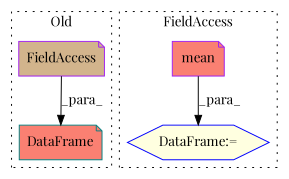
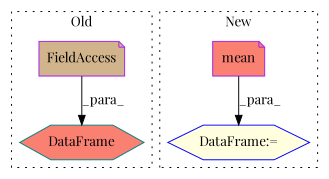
cluster "FieldAccess": label "FieldAccess" -> "New"
node "DataFrame": shape note -> hexagon
